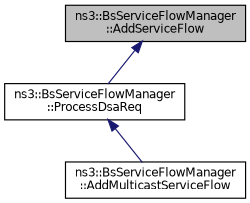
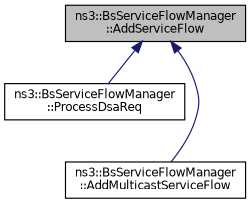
edge "ns3::BsServiceFlowManager ::AddMulticastServiceFlow" -> "ns3::BsServiceFlowManager ::ProcessDsaReq": now "ns3::BsServiceFlowManager ::AddMulticastServiceFlow" -> "ns3::BsServiceFlowManager ::AddServiceFlow"
